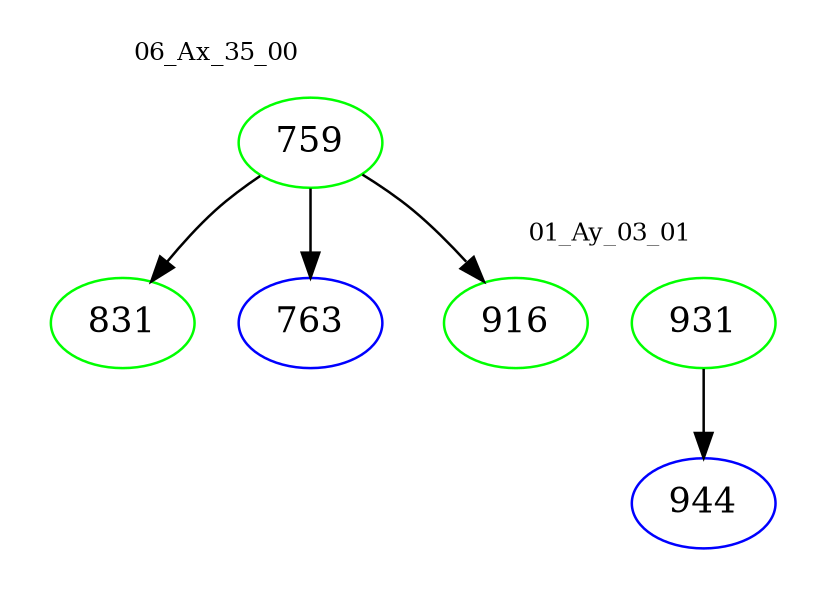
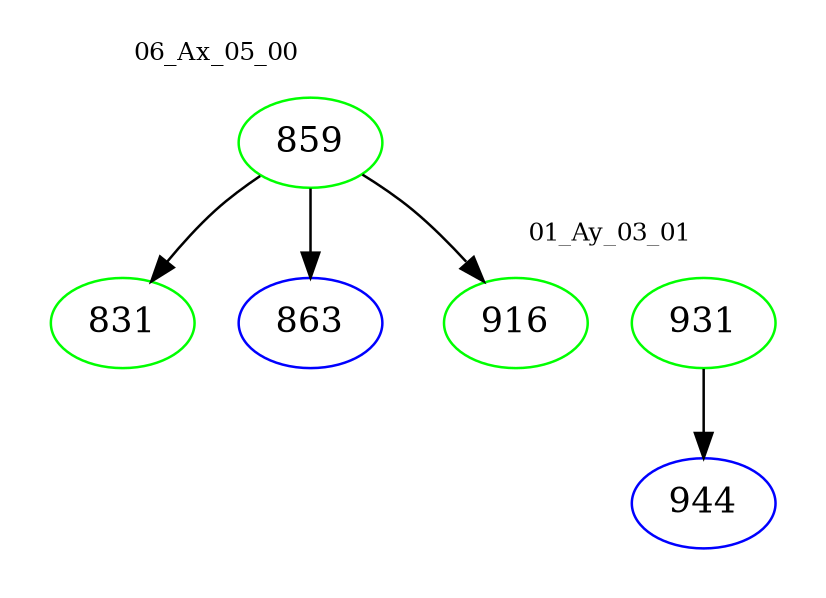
cluster "06_Ax_35_00": label "06_Ax_35_00" -> "06_Ax_05_00"
node "759": label "759" -> "859"
node "763": label "763" -> "863"
